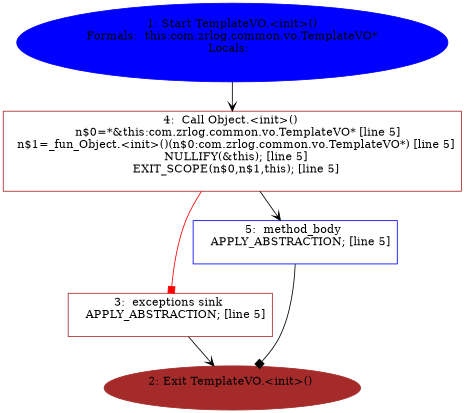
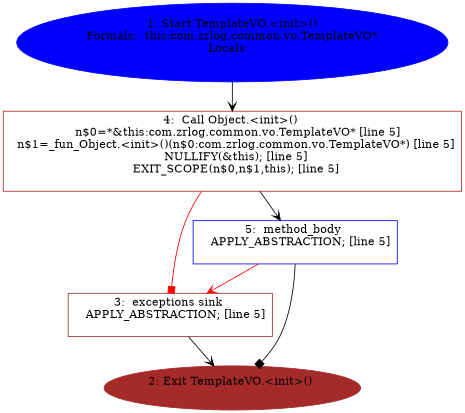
edge "5:  method_body APPLY_ABSTRACTION; [line 5]" -> "3:  exceptions sink APPLY_ABSTRACTION; [line 5]": added
